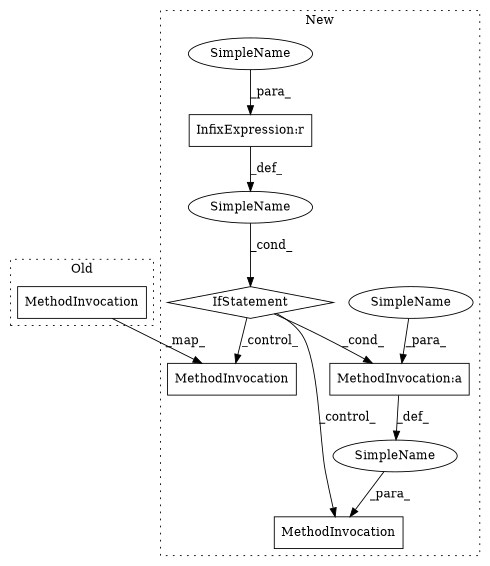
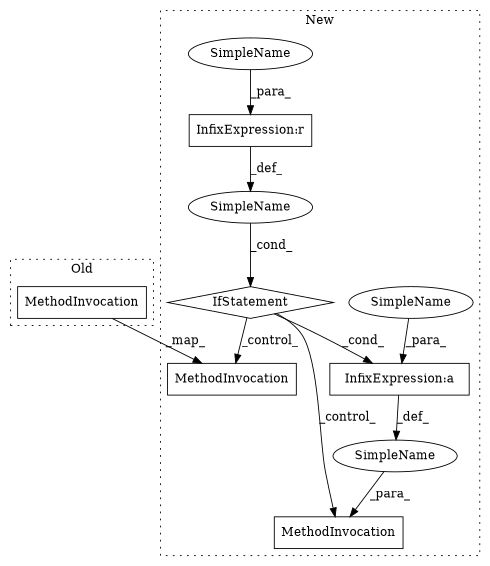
node "MethodInvocation:a": label "MethodInvocation:a" -> "InfixExpression:a"
